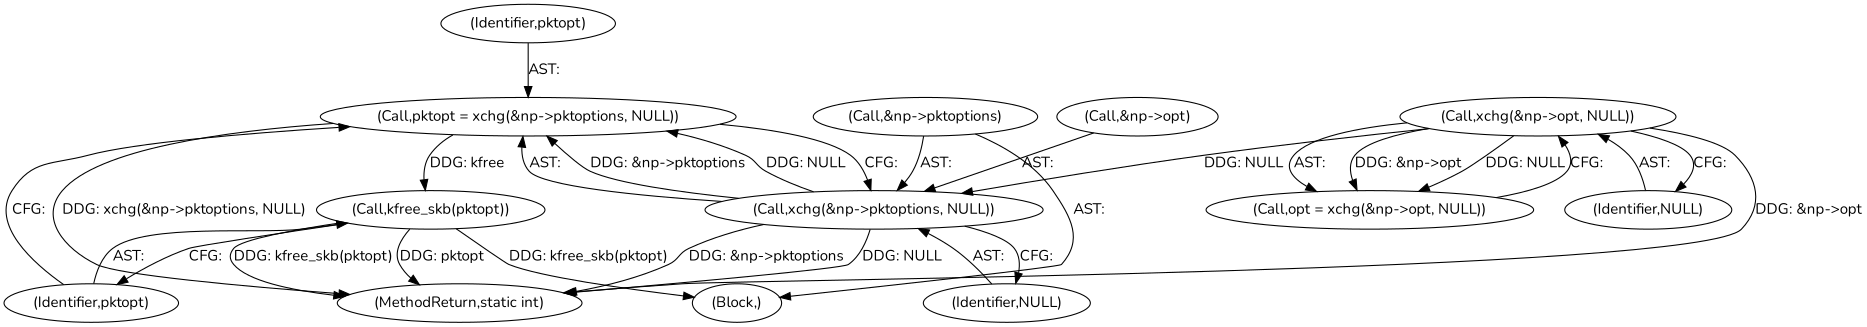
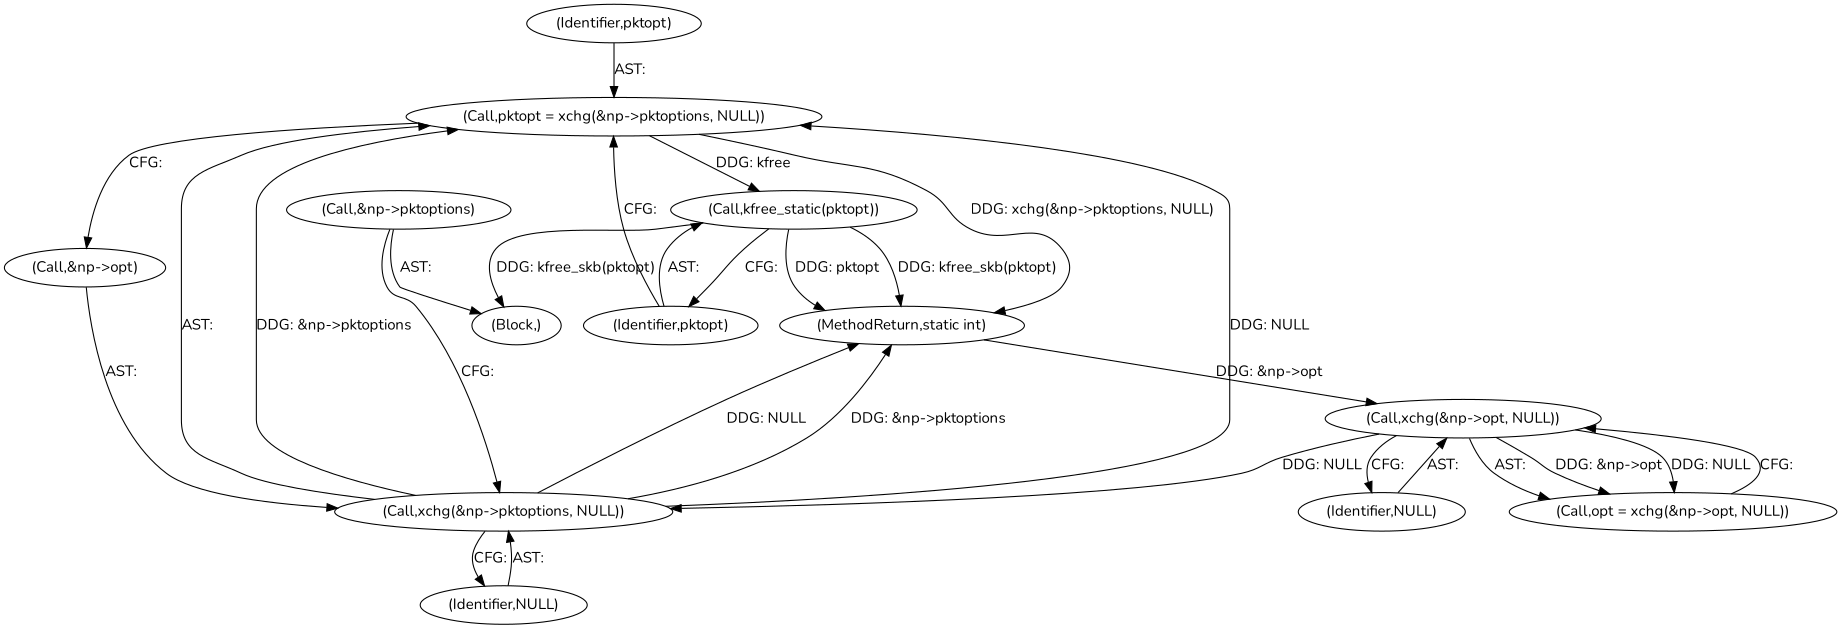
edge "(Call,pktopt = xchg(&np->pktoptions, NULL))" -> "(Call,xchg(&np->pktoptions, NULL))": now "(Call,pktopt = xchg(&np->pktoptions, NULL))" -> "(Call,&np->opt)"
edge "(Call,&np->pktoptions)" -> "(Call,xchg(&np->pktoptions, NULL))": label "AST: " -> "CFG: "
node "(Call,kfree_skb(pktopt))": label "(Call,kfree_skb(pktopt))" -> "(Call,kfree_static(pktopt))"
edge "(Call,xchg(&np->opt, NULL))" -> "(MethodReturn,static int)": reversed
